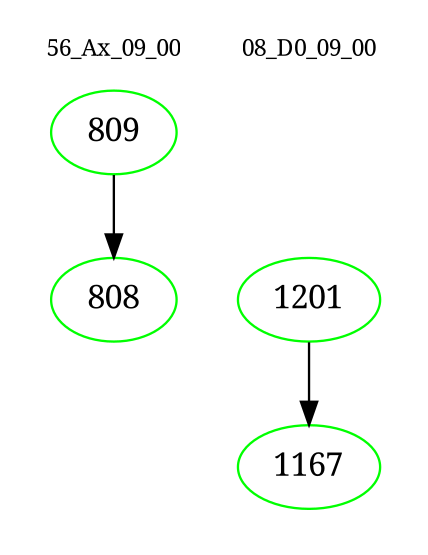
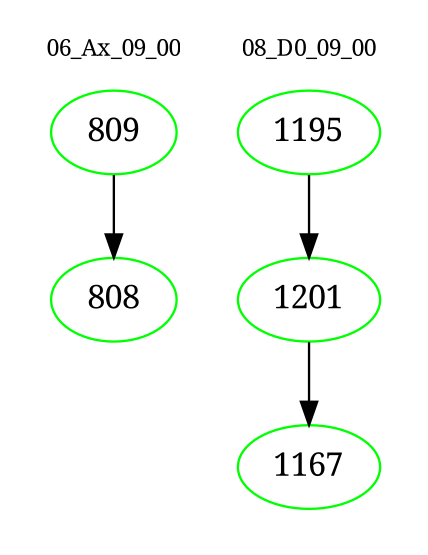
cluster "56_Ax_09_00": label "56_Ax_09_00" -> "06_Ax_09_00"
node "1195": added
